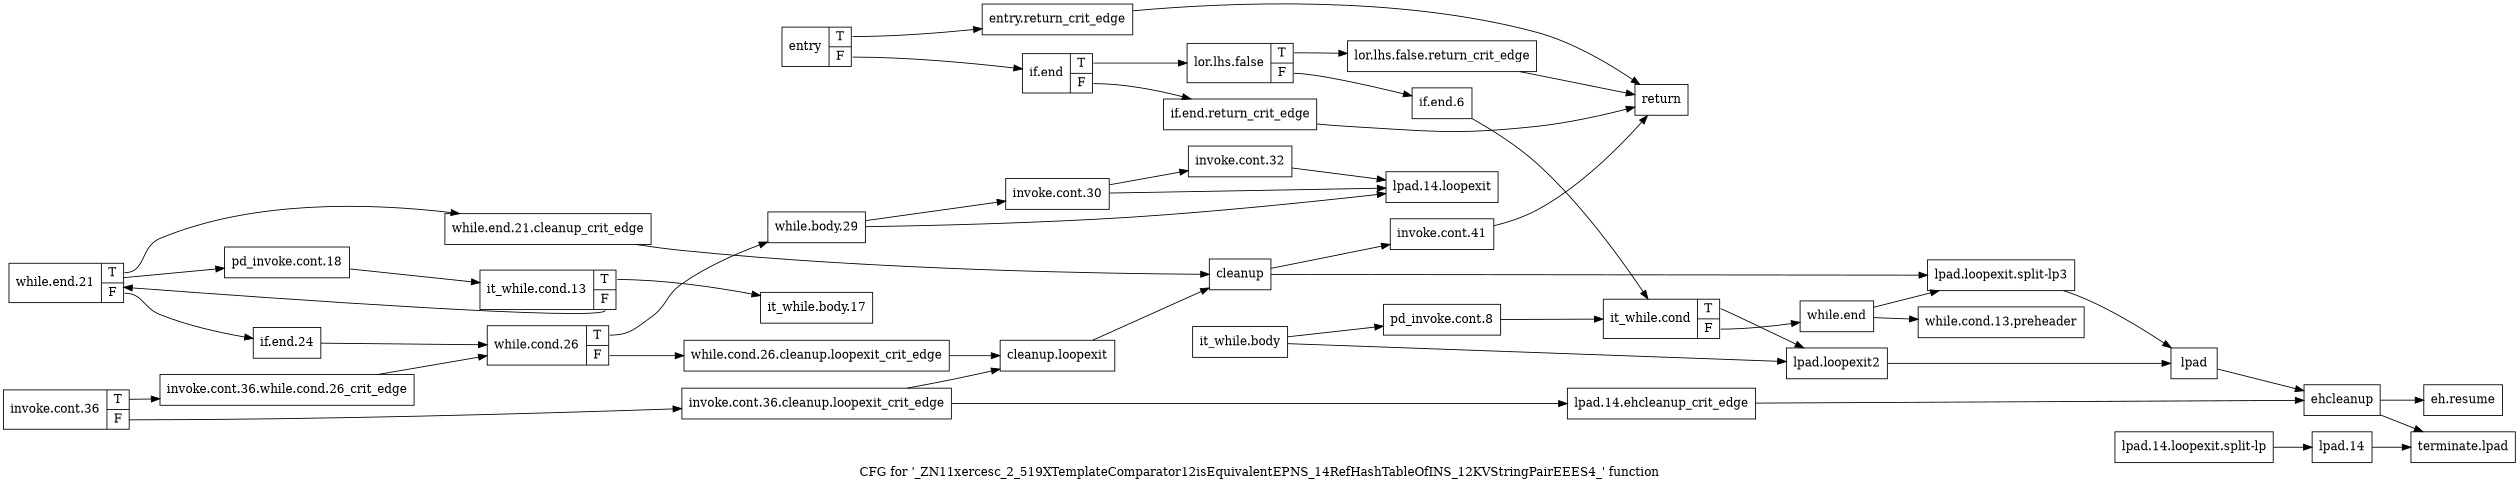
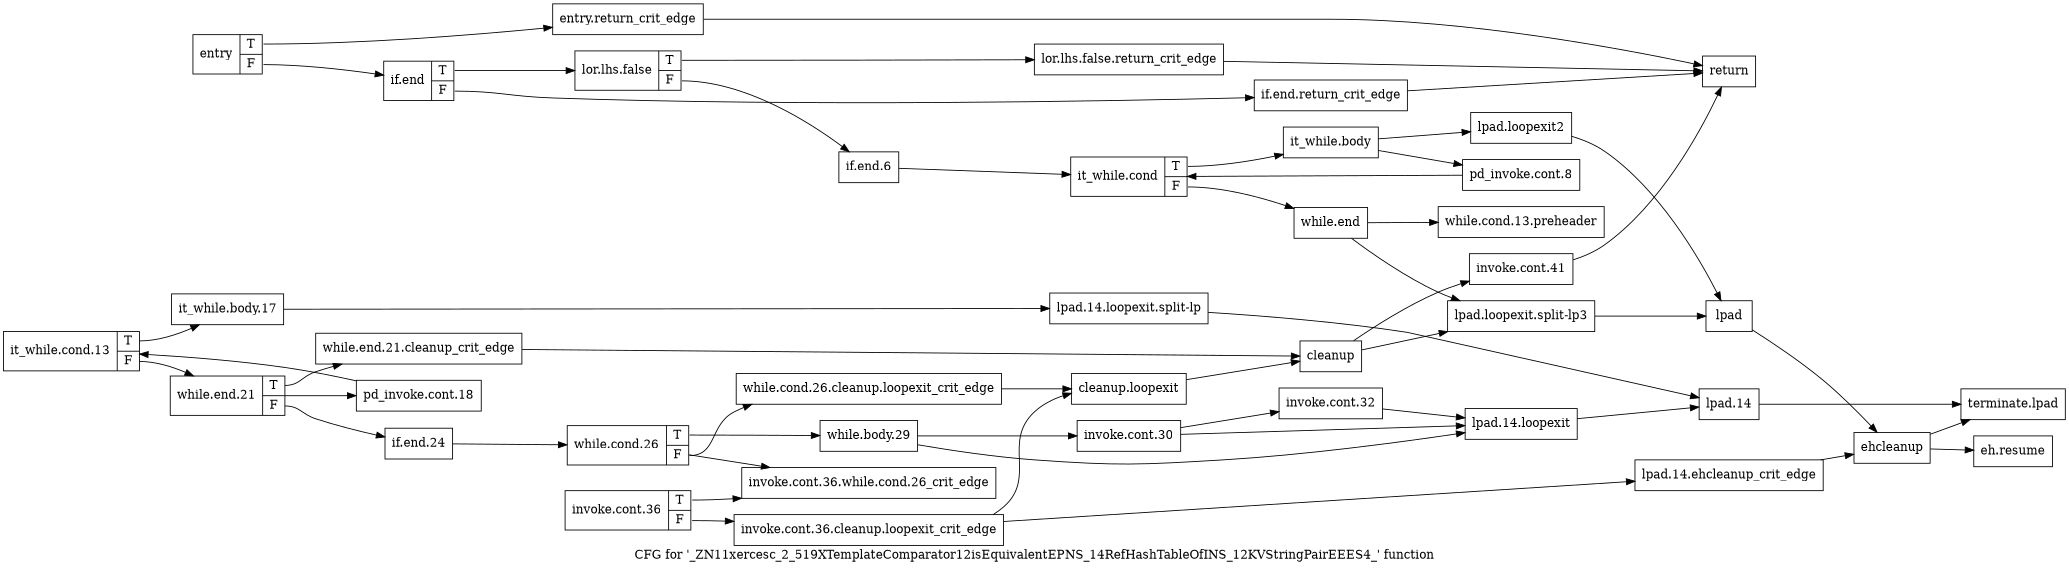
edge "it_while.body.17" -> "lpad.14.loopexit.split-lp": added
edge "it_while.cond" -> "lpad.loopexit2": now "it_while.cond" -> "it_while.body"
edge "invoke.cont.36.while.cond.26_crit_edge" -> "while.cond.26": reversed
edge "lpad.14.loopexit" -> "lpad.14": added
